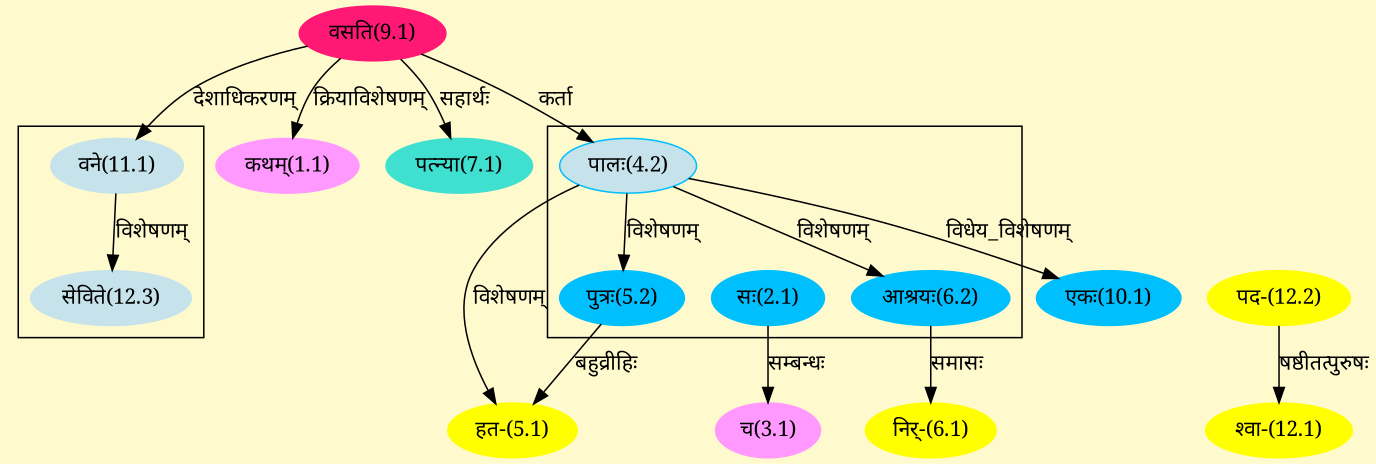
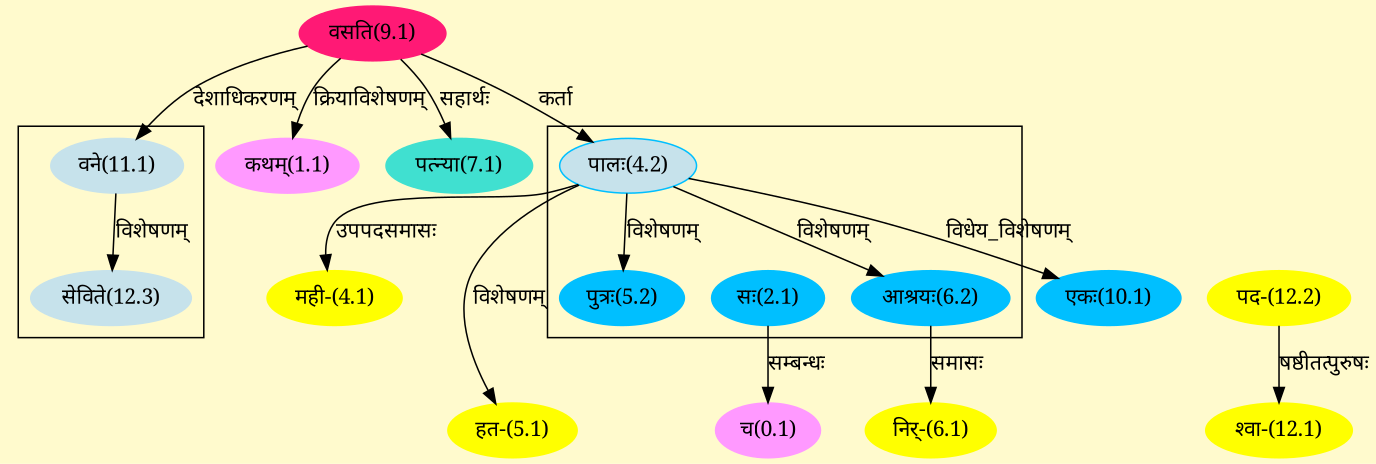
node "मही-(4.1)": added
edge "पुत्रः(5.2)" -> "हत-(5.1)": removed, label "बहुव्रीहिः"
node "च(3.1)": label "च(3.1)" -> "च(0.1)"
